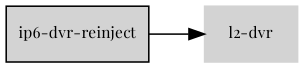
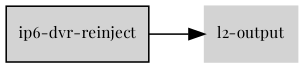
node "l2-dvr": label "l2-dvr" -> "l2-output"
